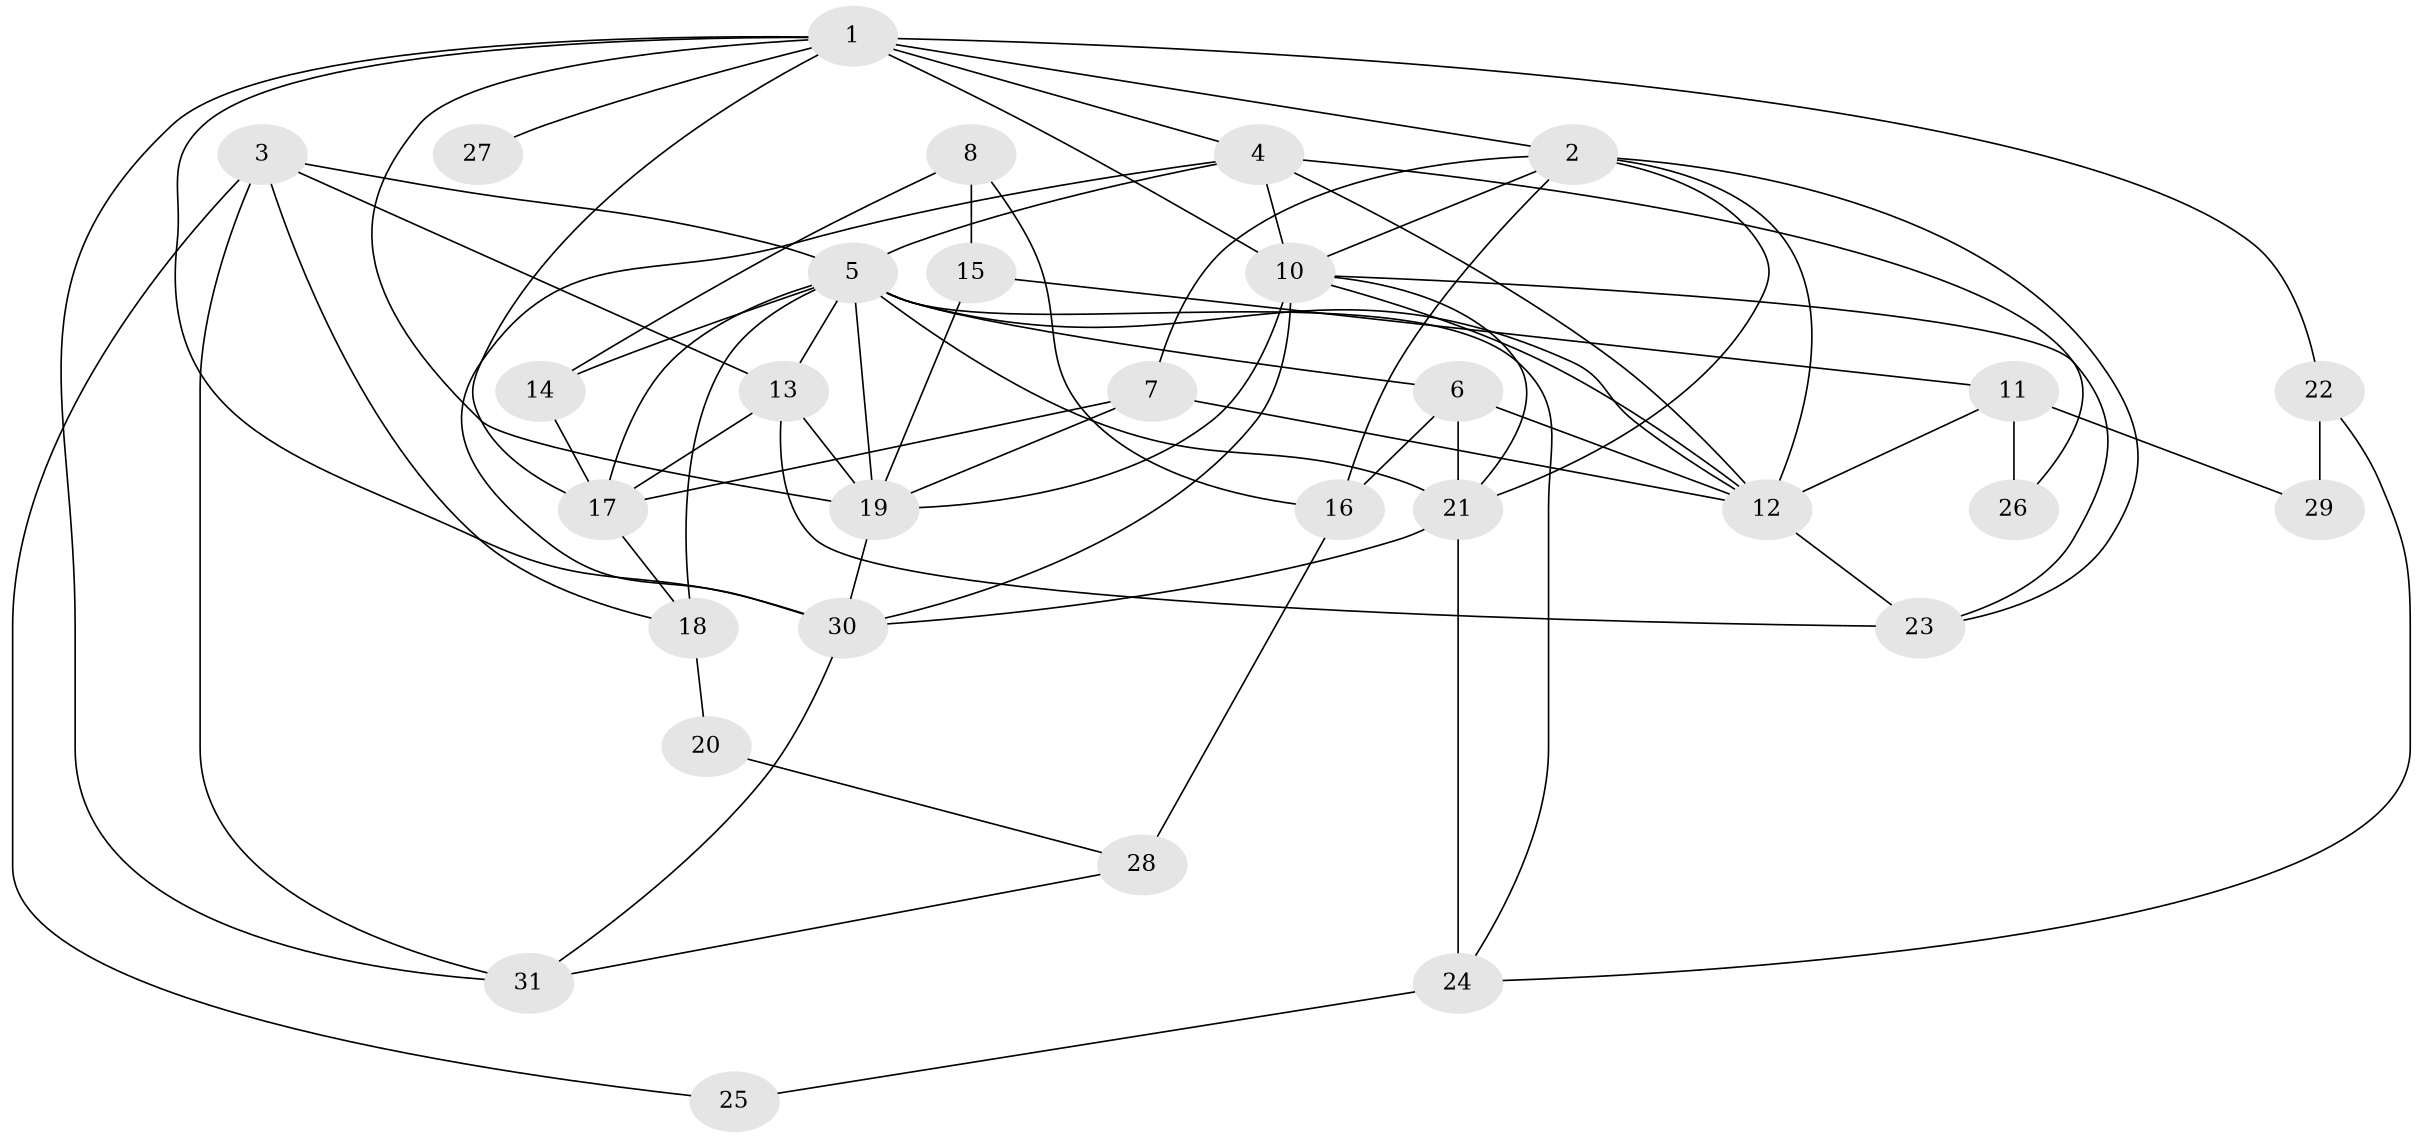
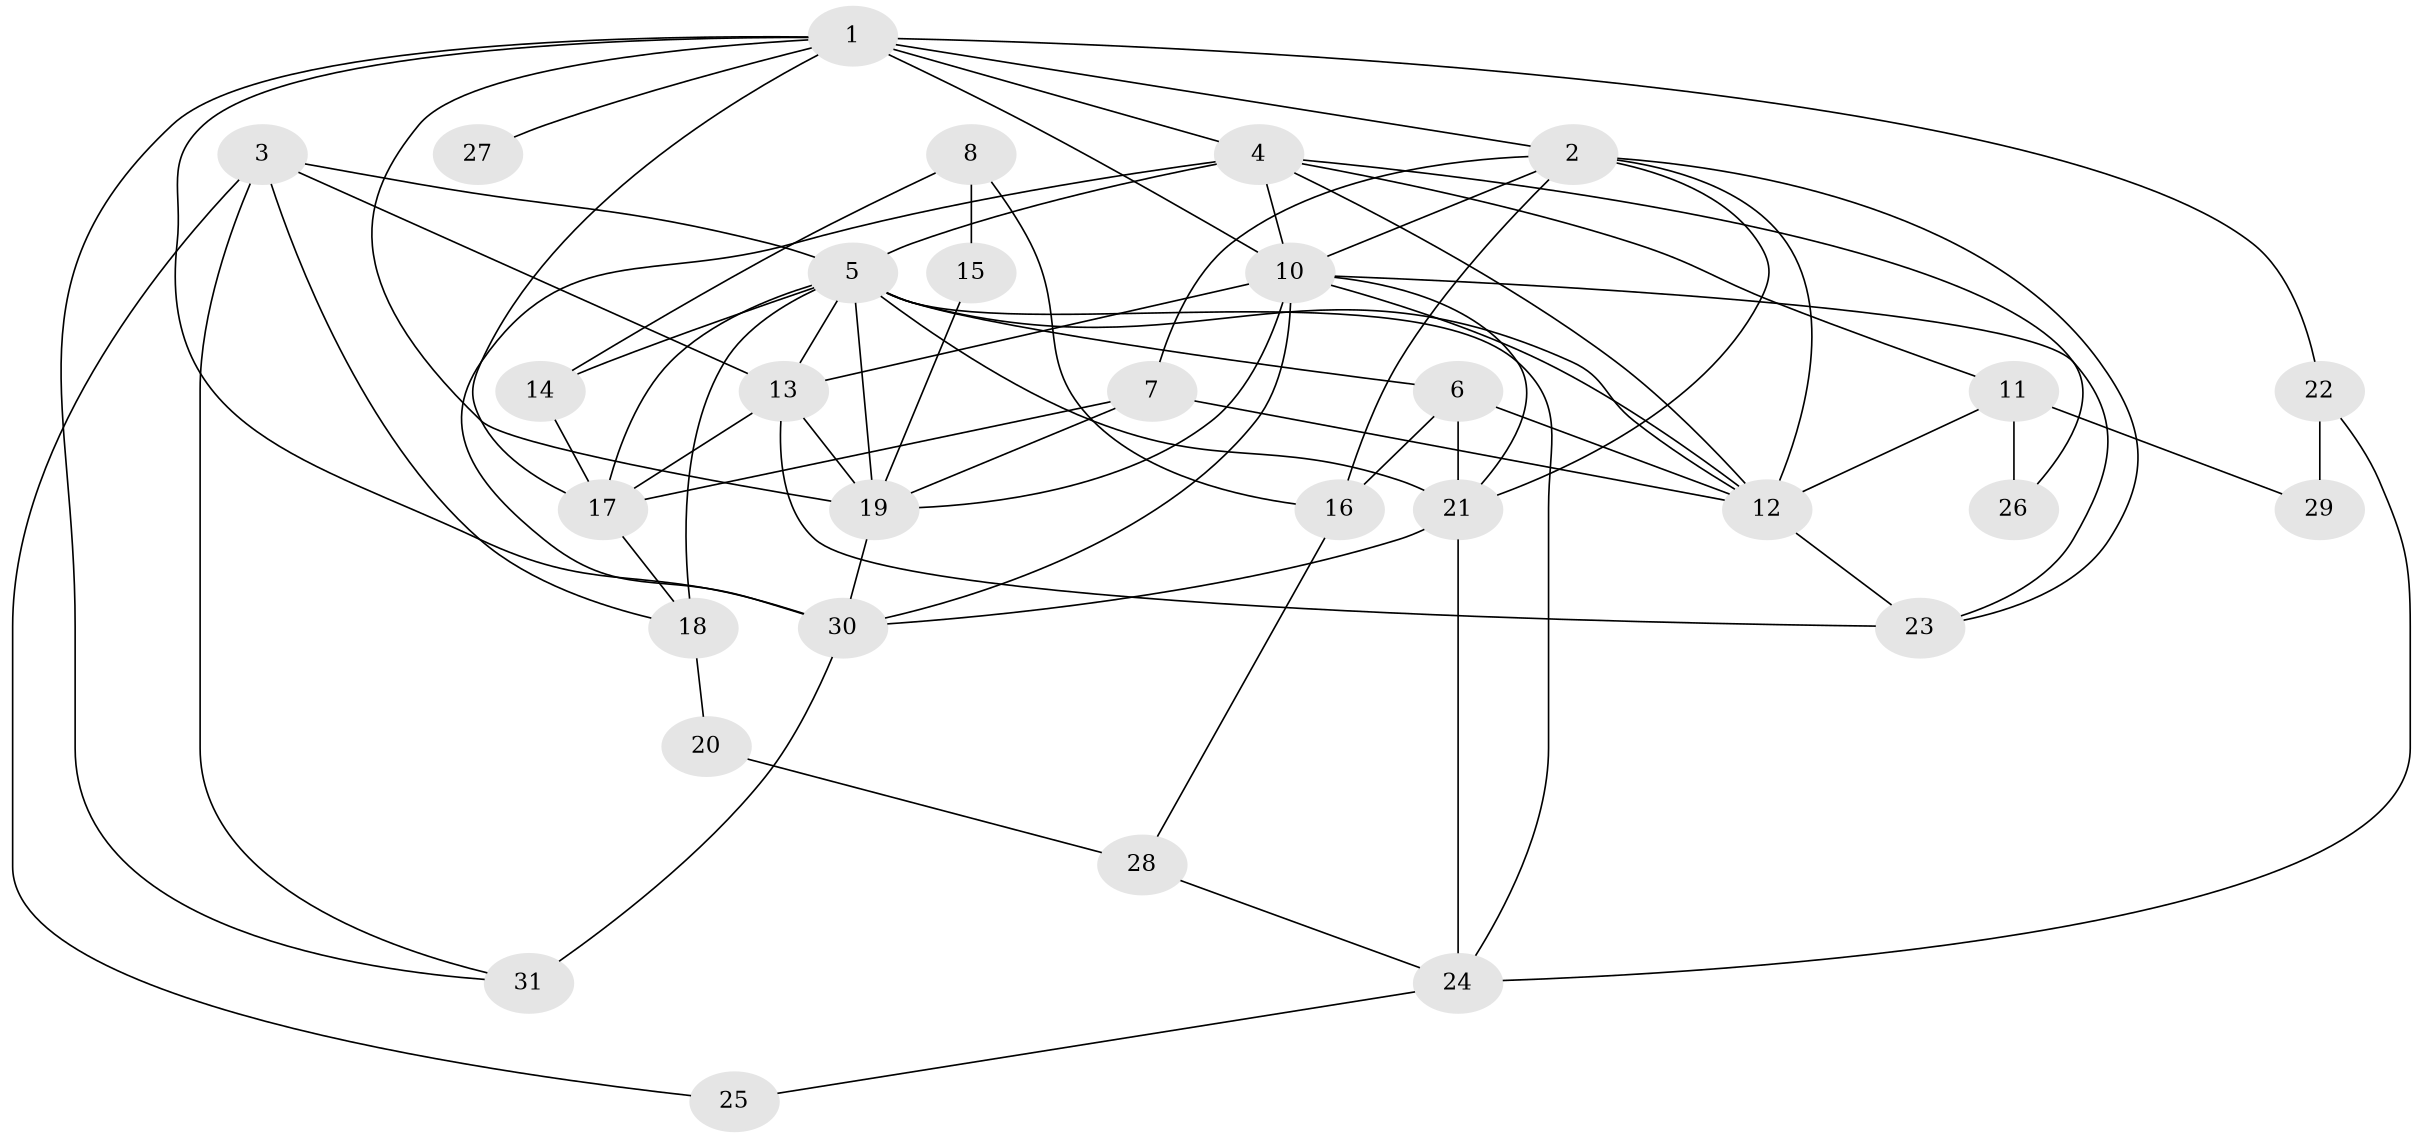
edge "10" -- "13": added
edge "15" -- "11": now "4" -- "11"
edge "28" -- "31": now "28" -- "24"
